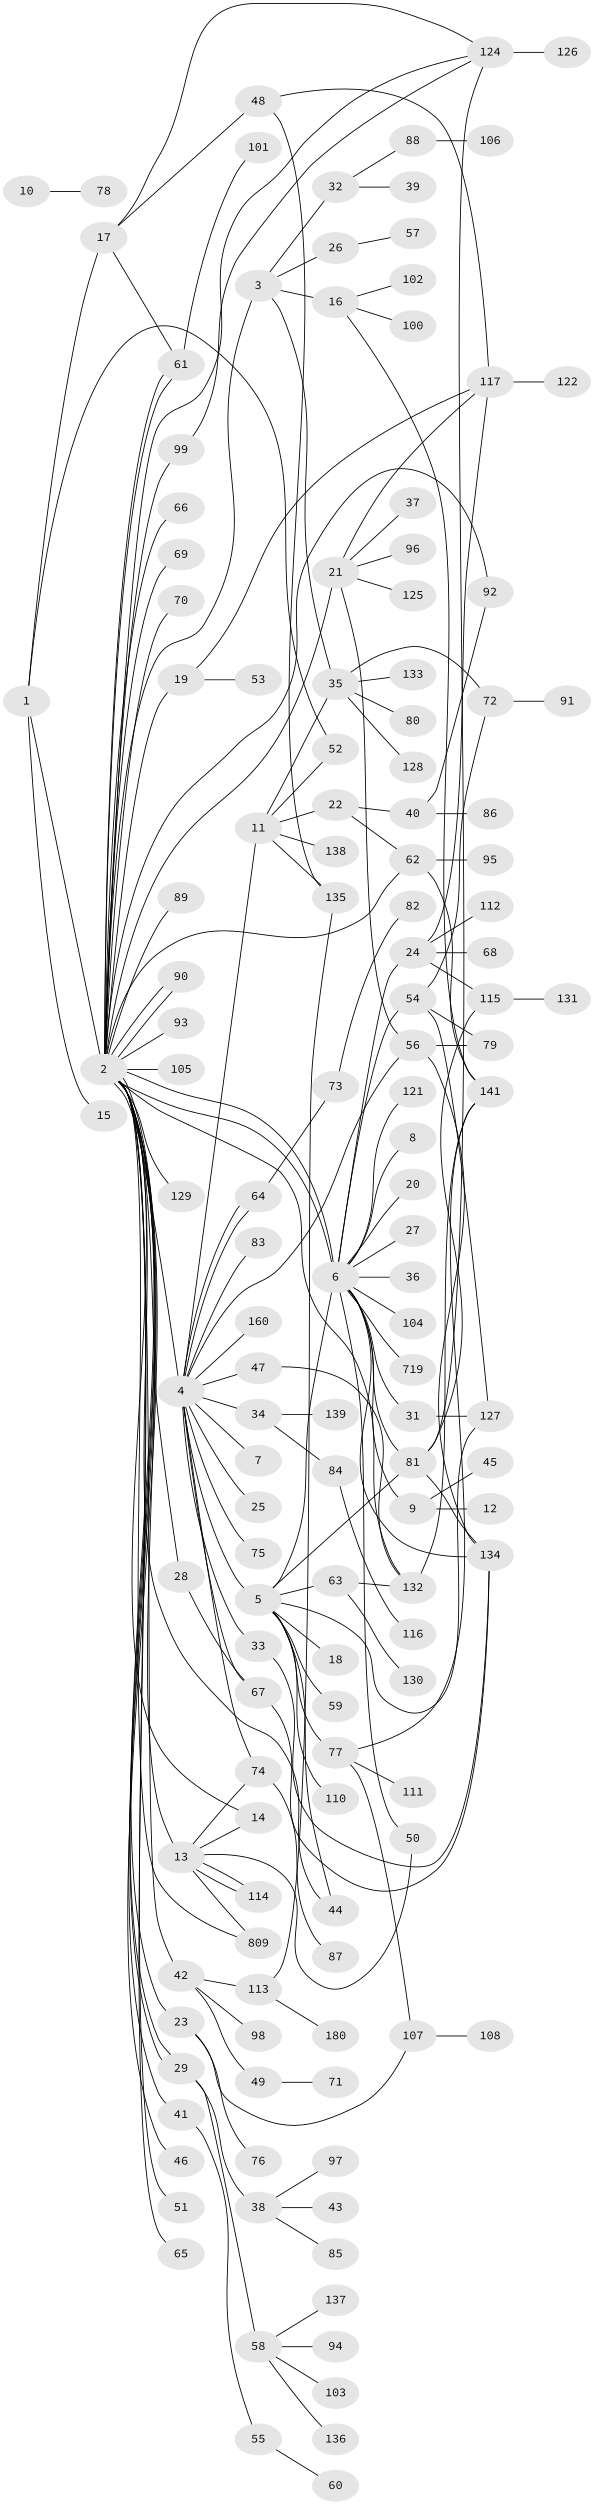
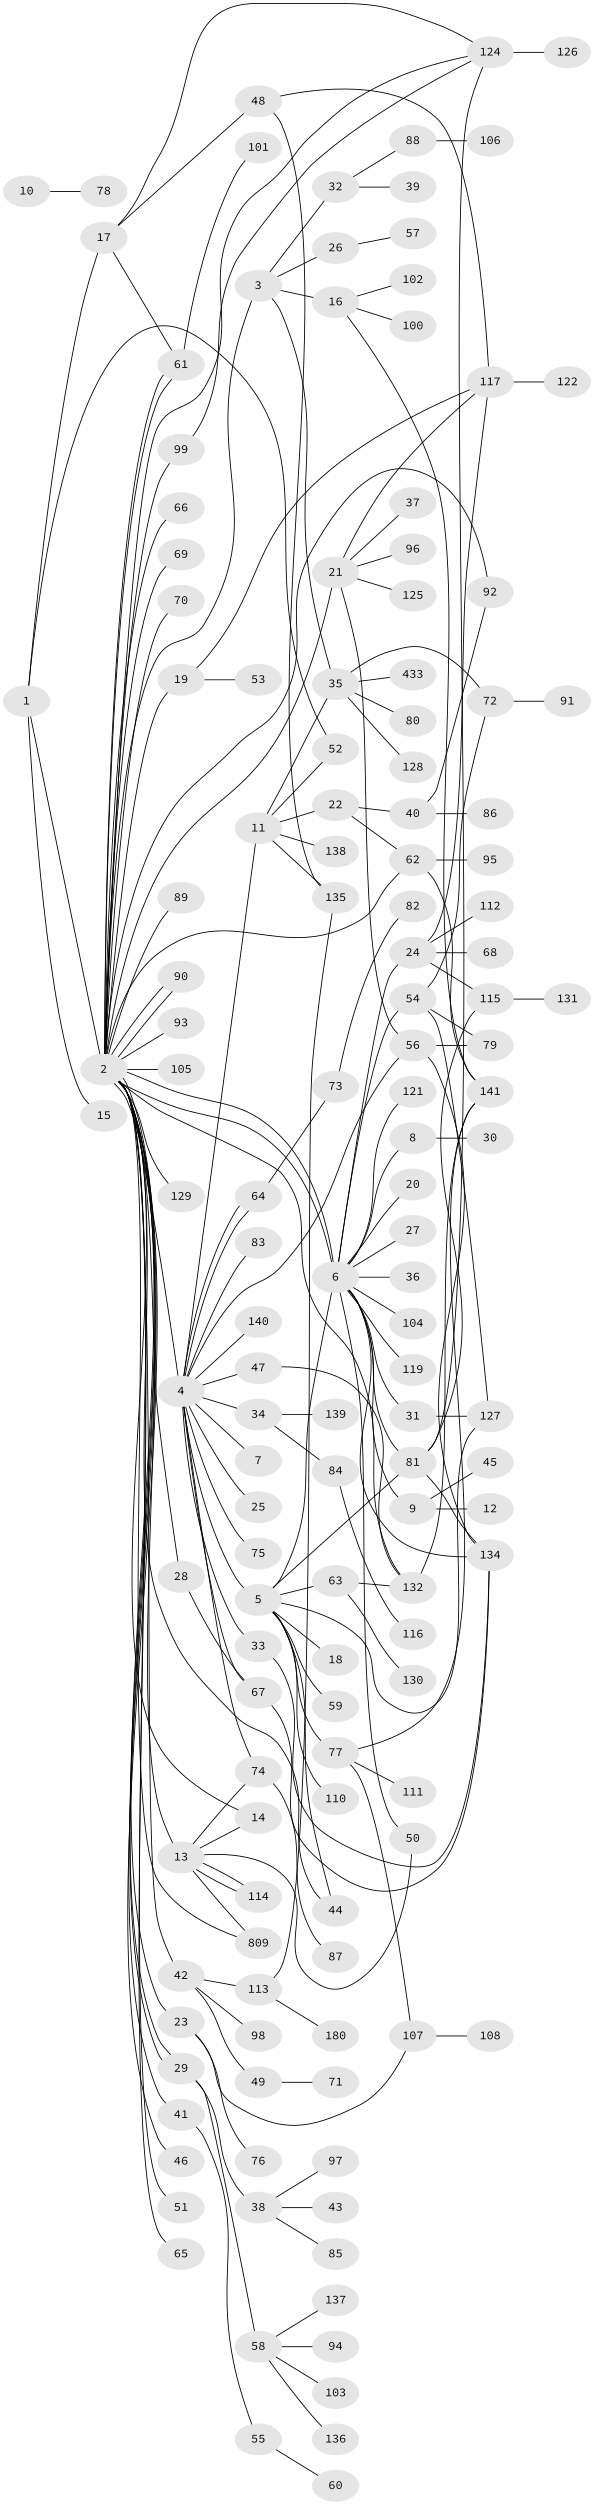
node "133": label "133" -> "433"
node "30": added
node "160": label "160" -> "140"
node "719": label "719" -> "119"
